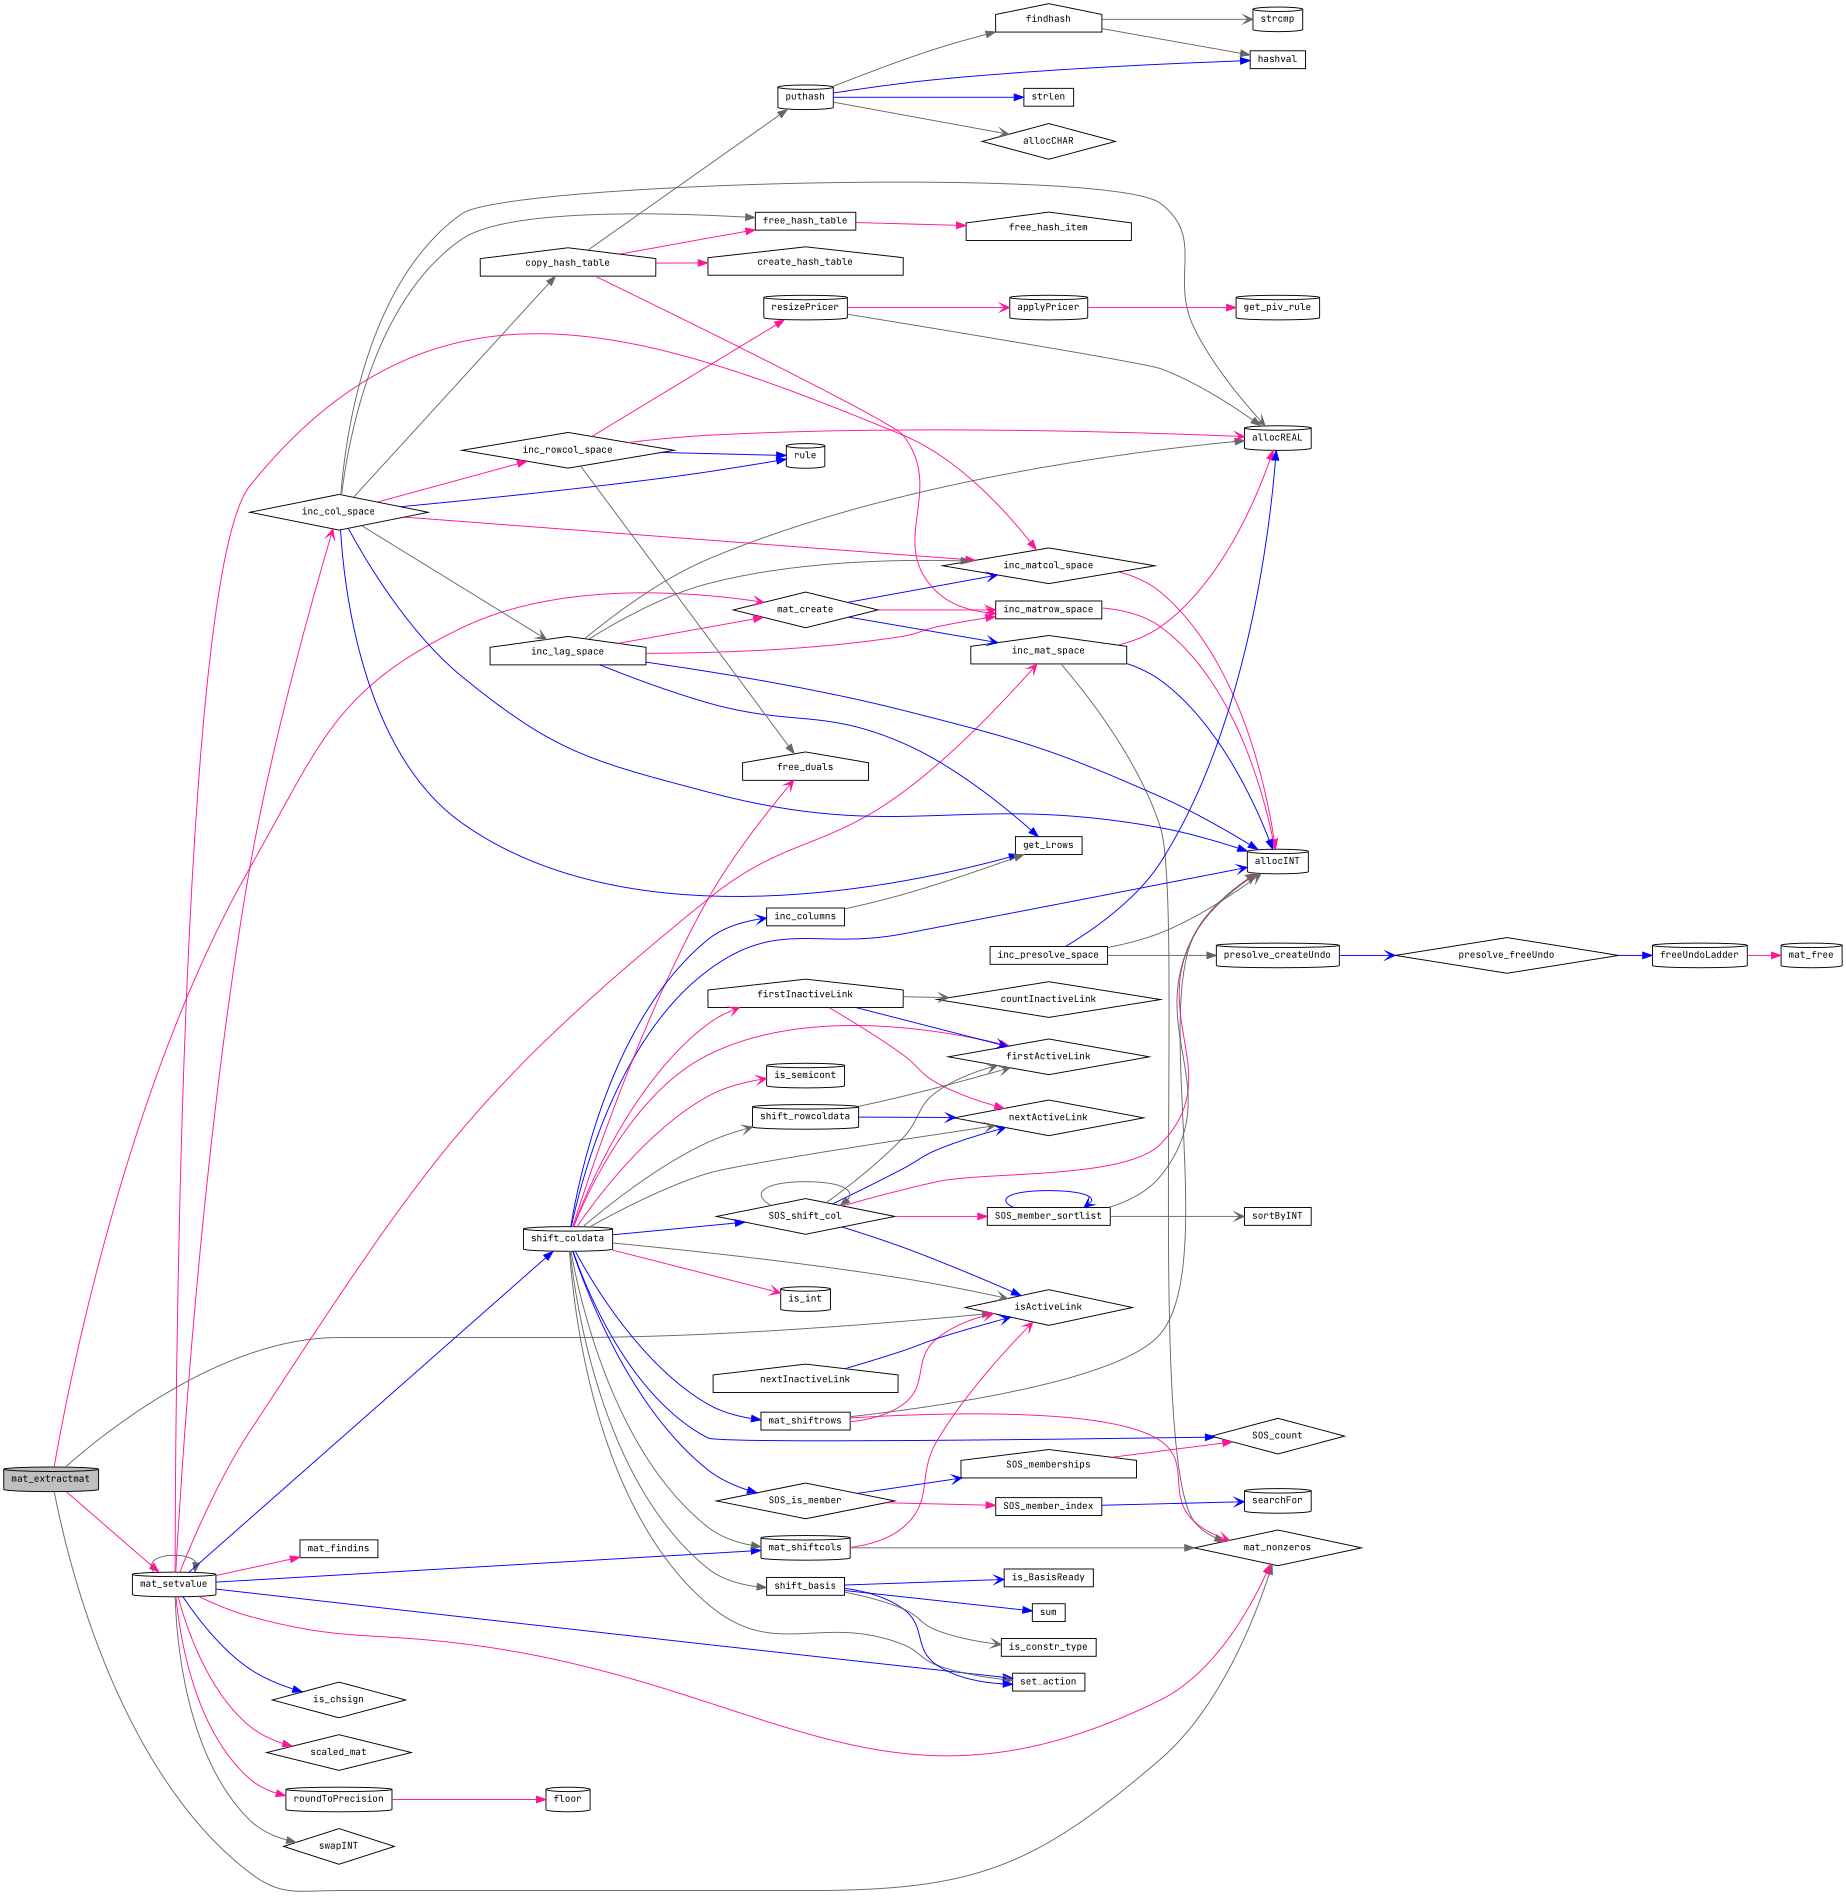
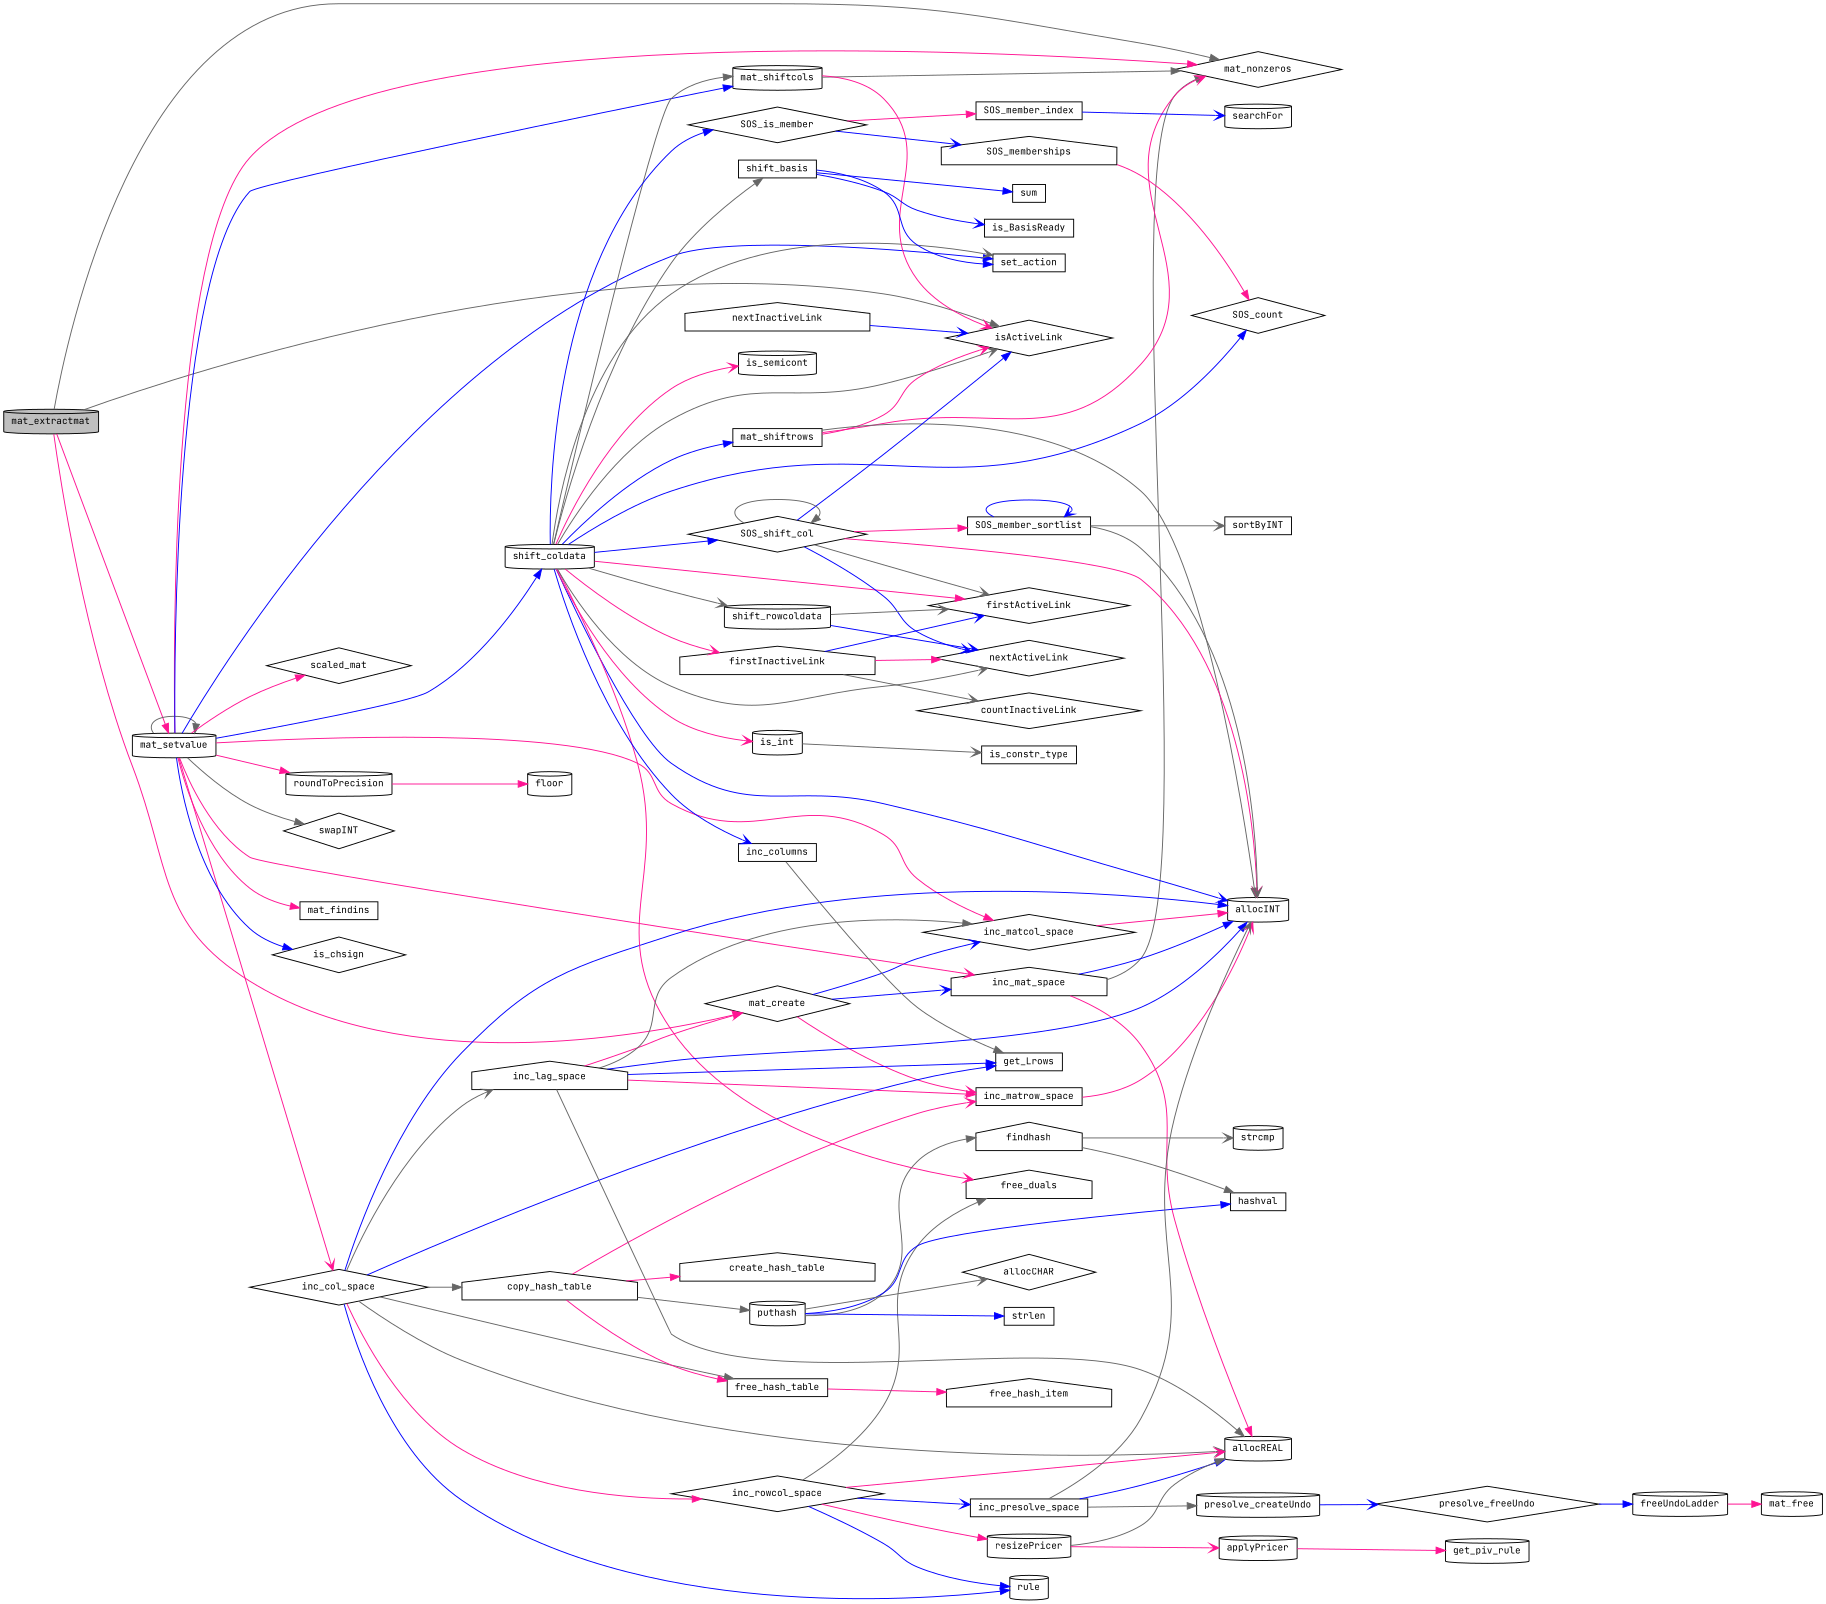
edge "inc_col_space" -> "inc_matcol_space": removed
edge "inc_rowcol_space" -> "inc_presolve_space": added
edge "shift_basis" -> "is_constr_type": now "is_int" -> "is_constr_type"
